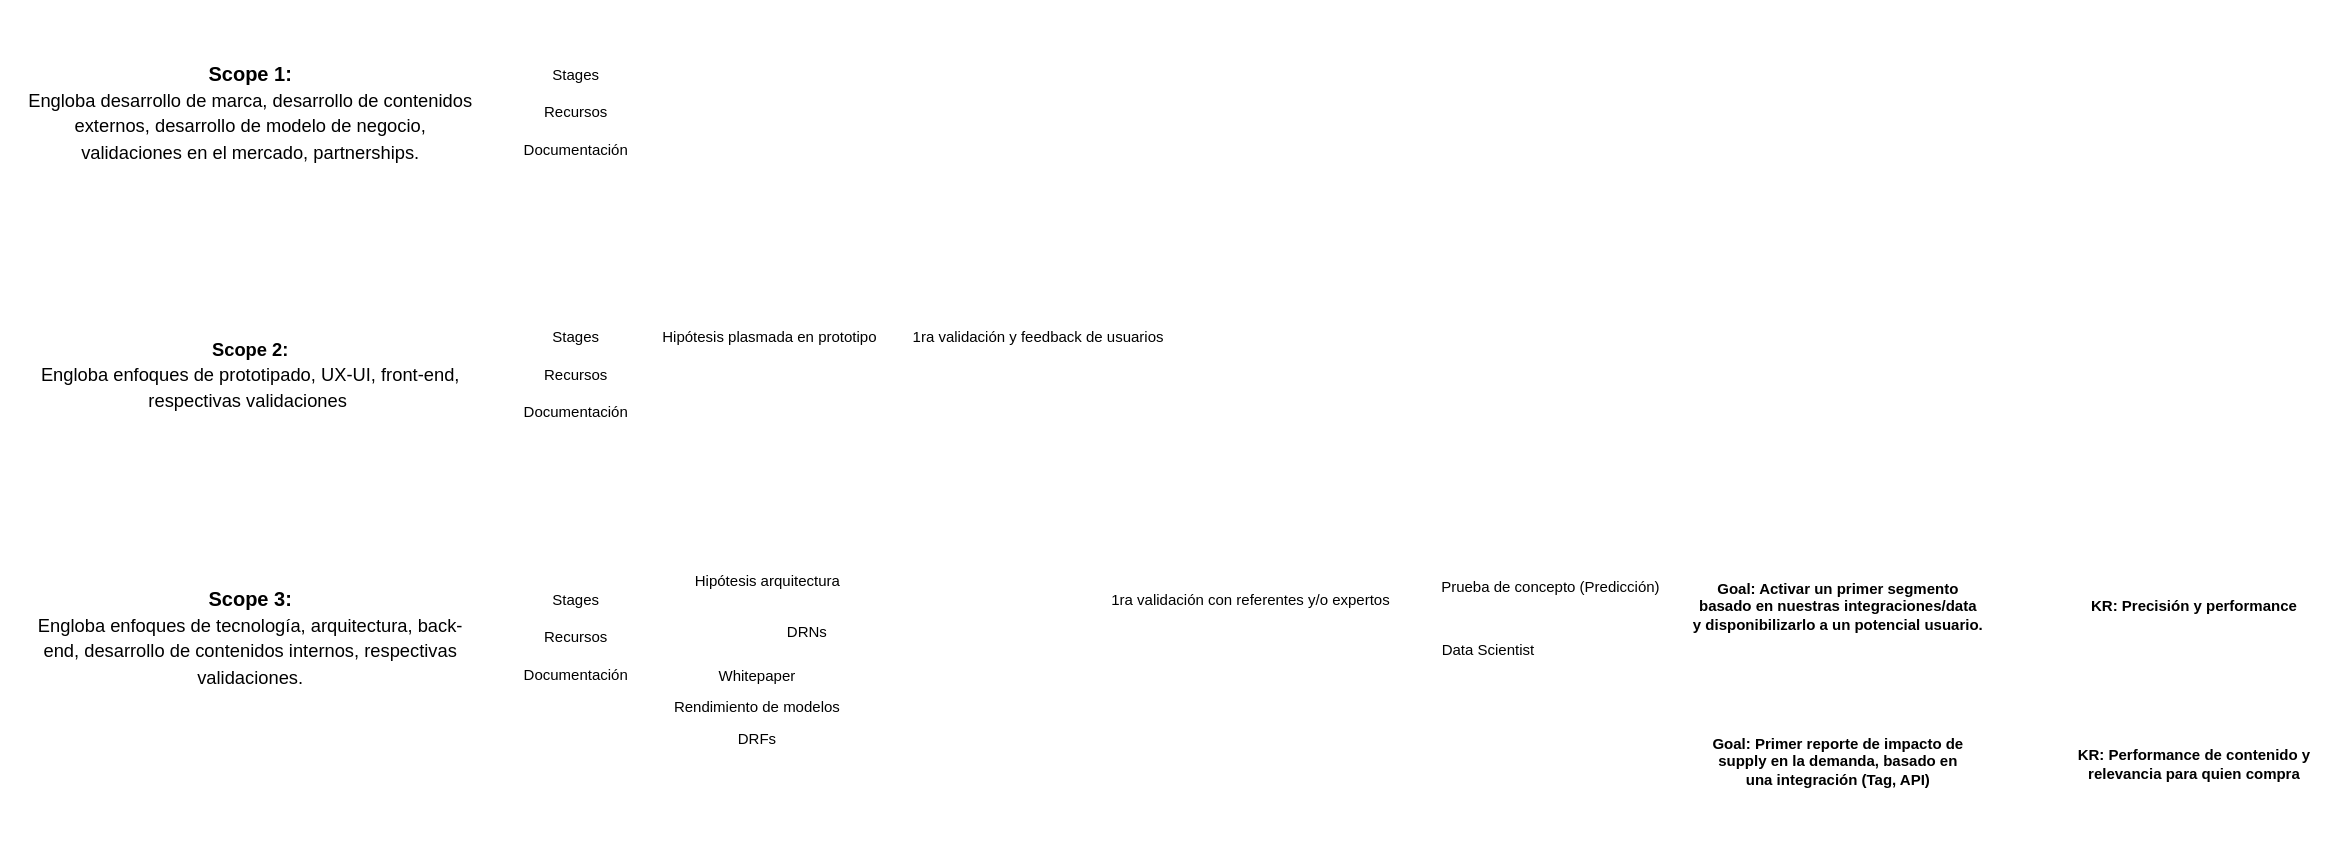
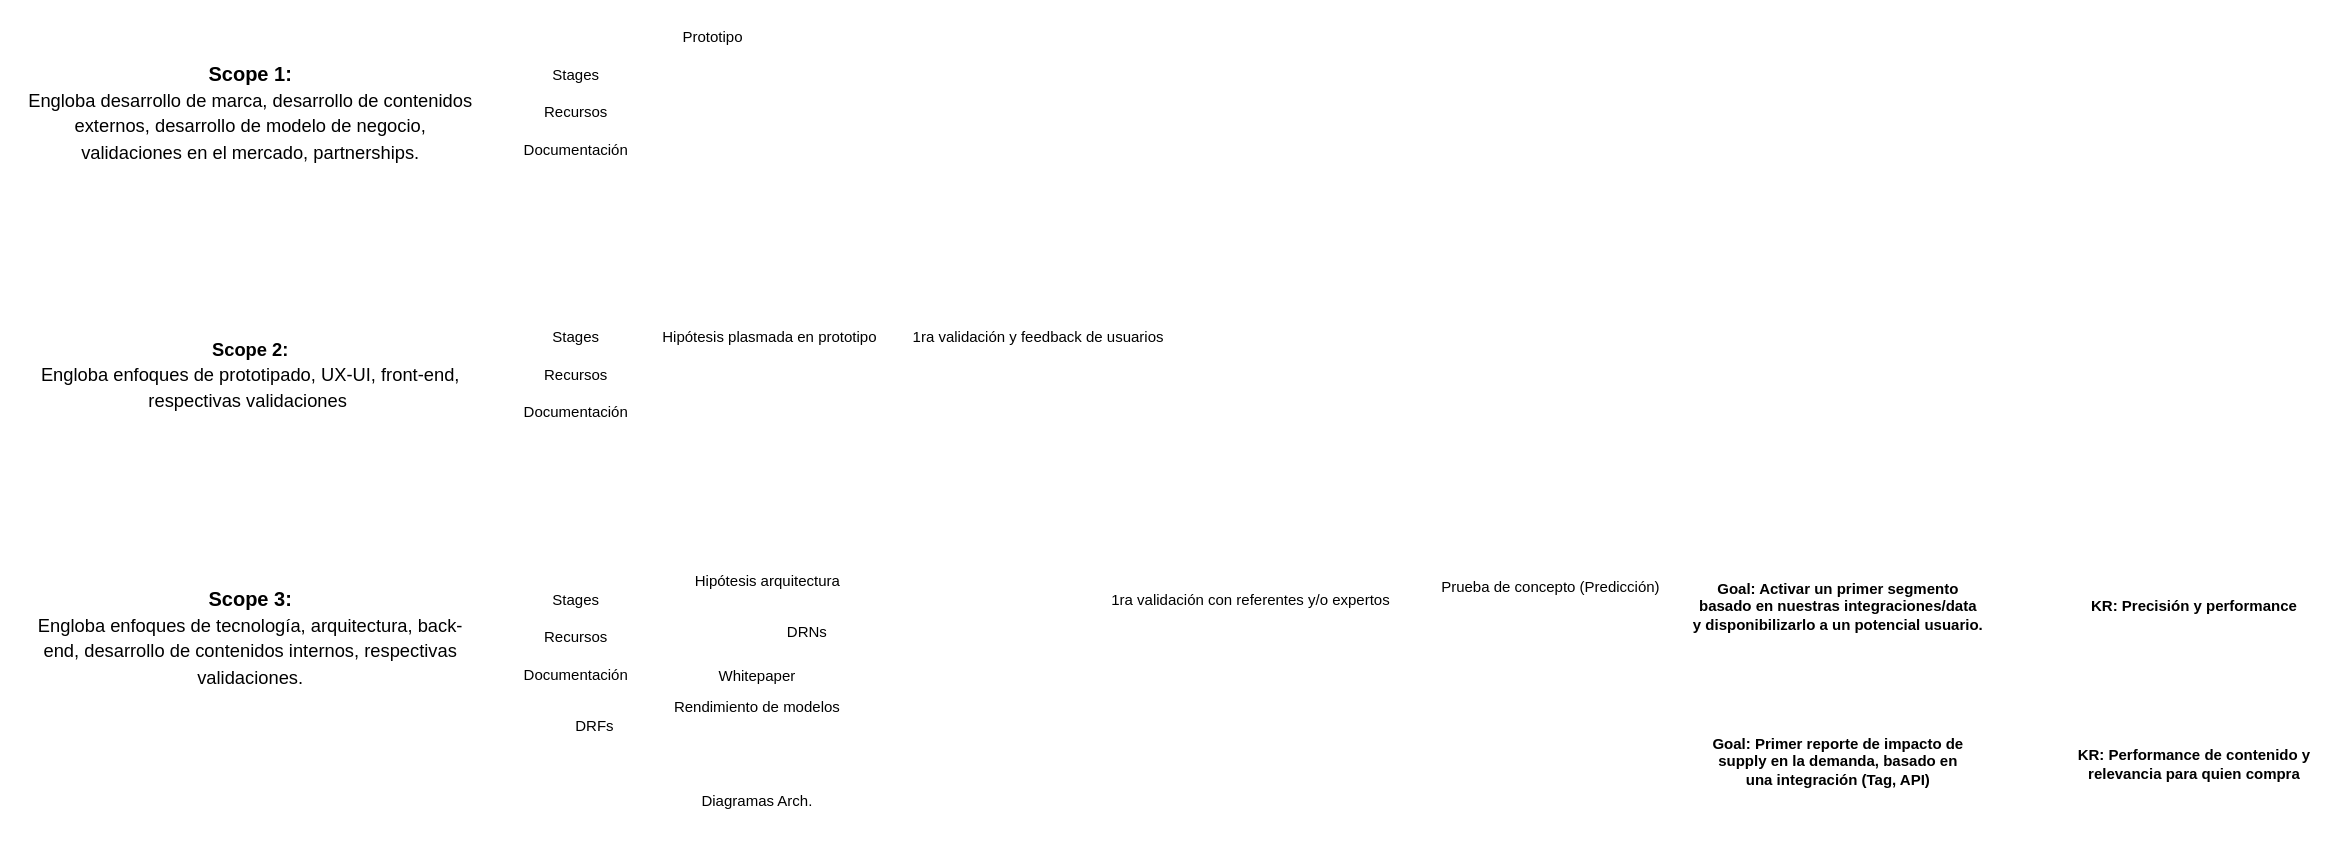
node "Prototipo": added
node "Data Scientist": removed
node "DRFs": moved (757, 739) -> (594, 727)
node "Diagramas Arch.": added
